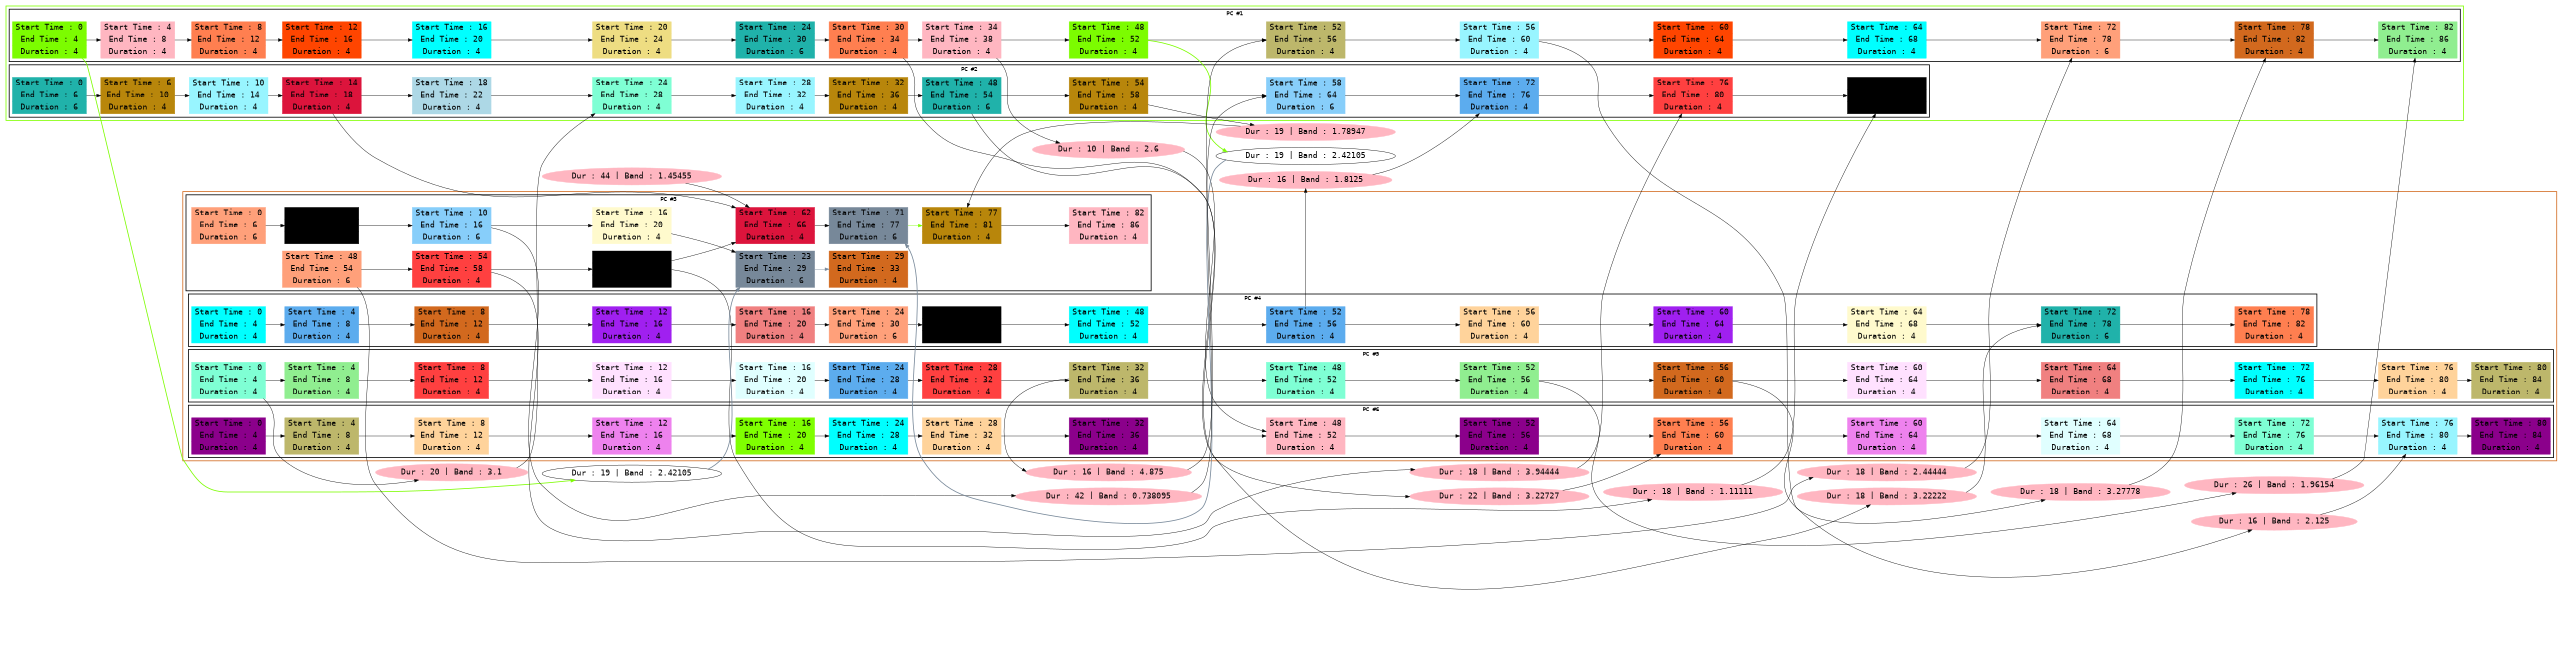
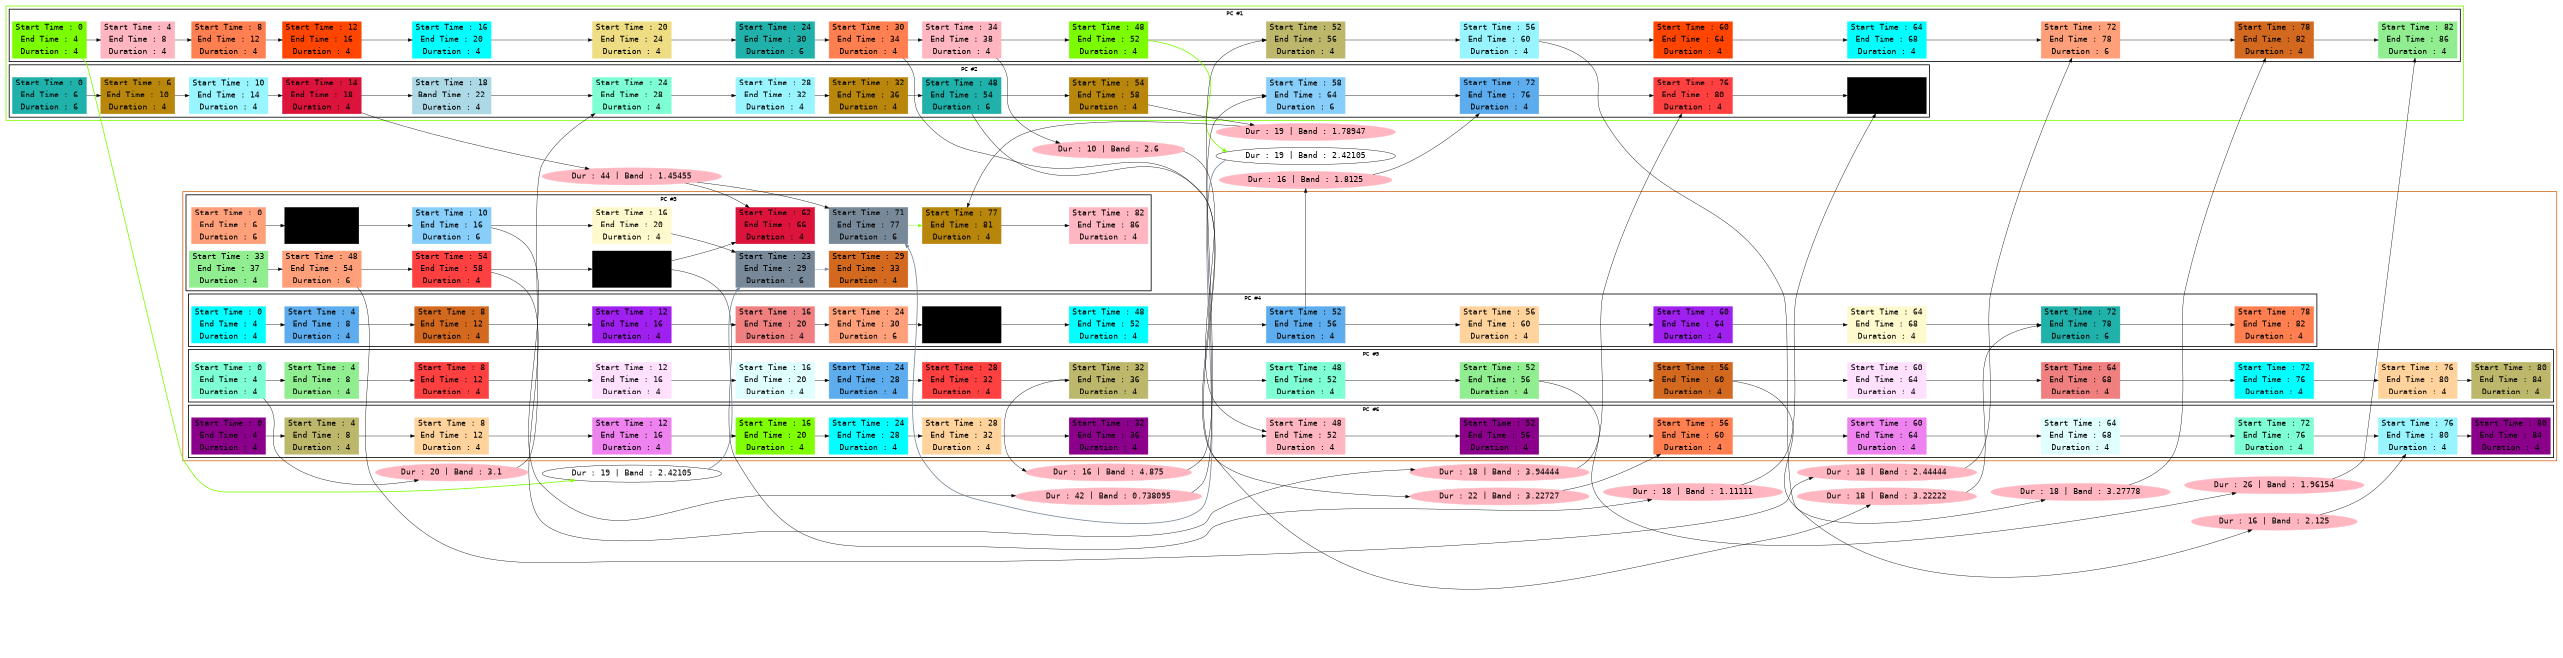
node "Start Time : 18": text "End Time : 22" -> "Band Time : 22"
edge "Start Time : 14" -> "Start Time : 62": now "Start Time : 14" -> "Dur : 44 | Band : 1.45455"
edge "Start Time : 62" -> "Start Time : 71": now "Dur : 44 | Band : 1.45455" -> "Start Time : 71"
node "Start Time : 33": added
